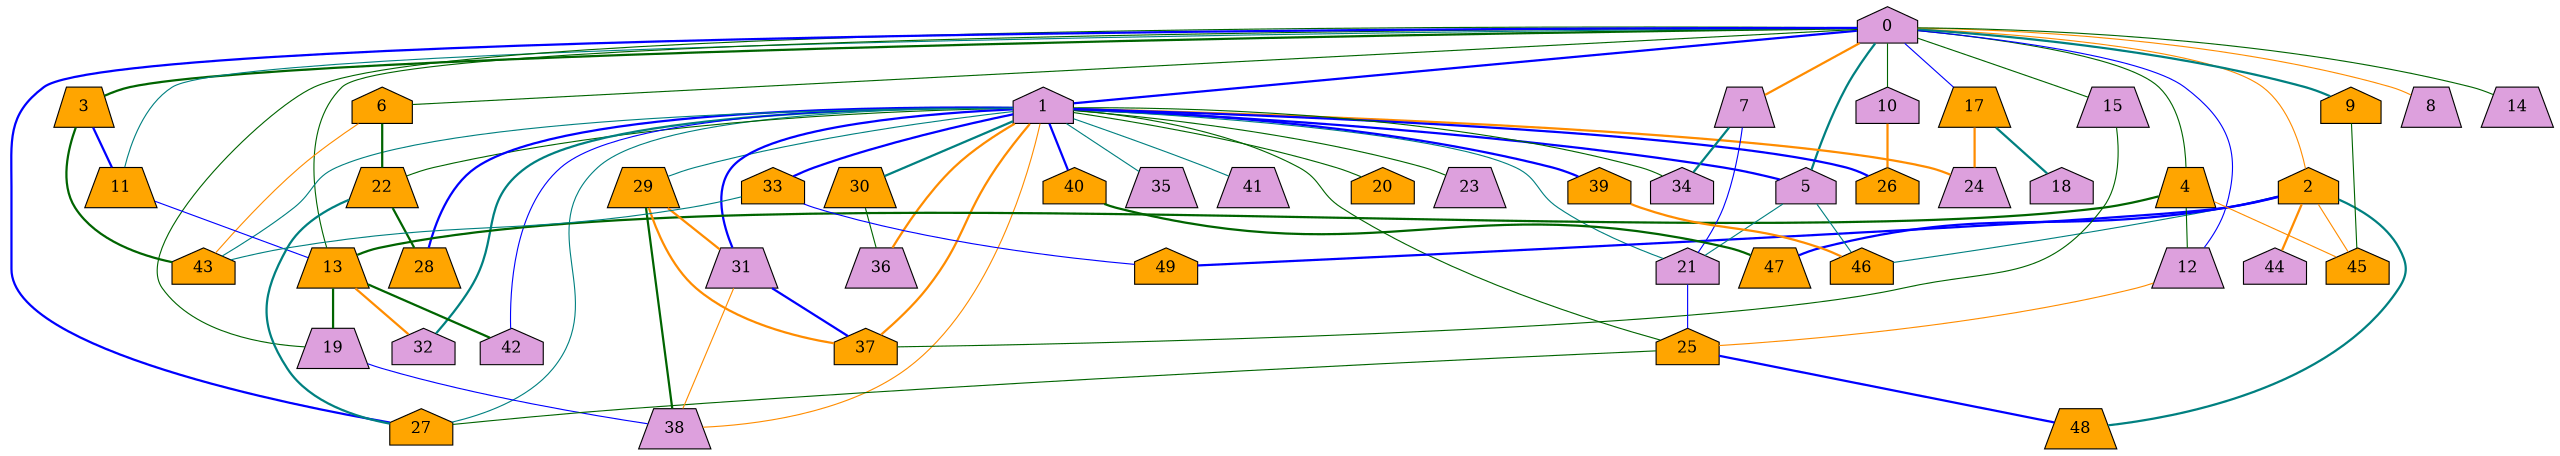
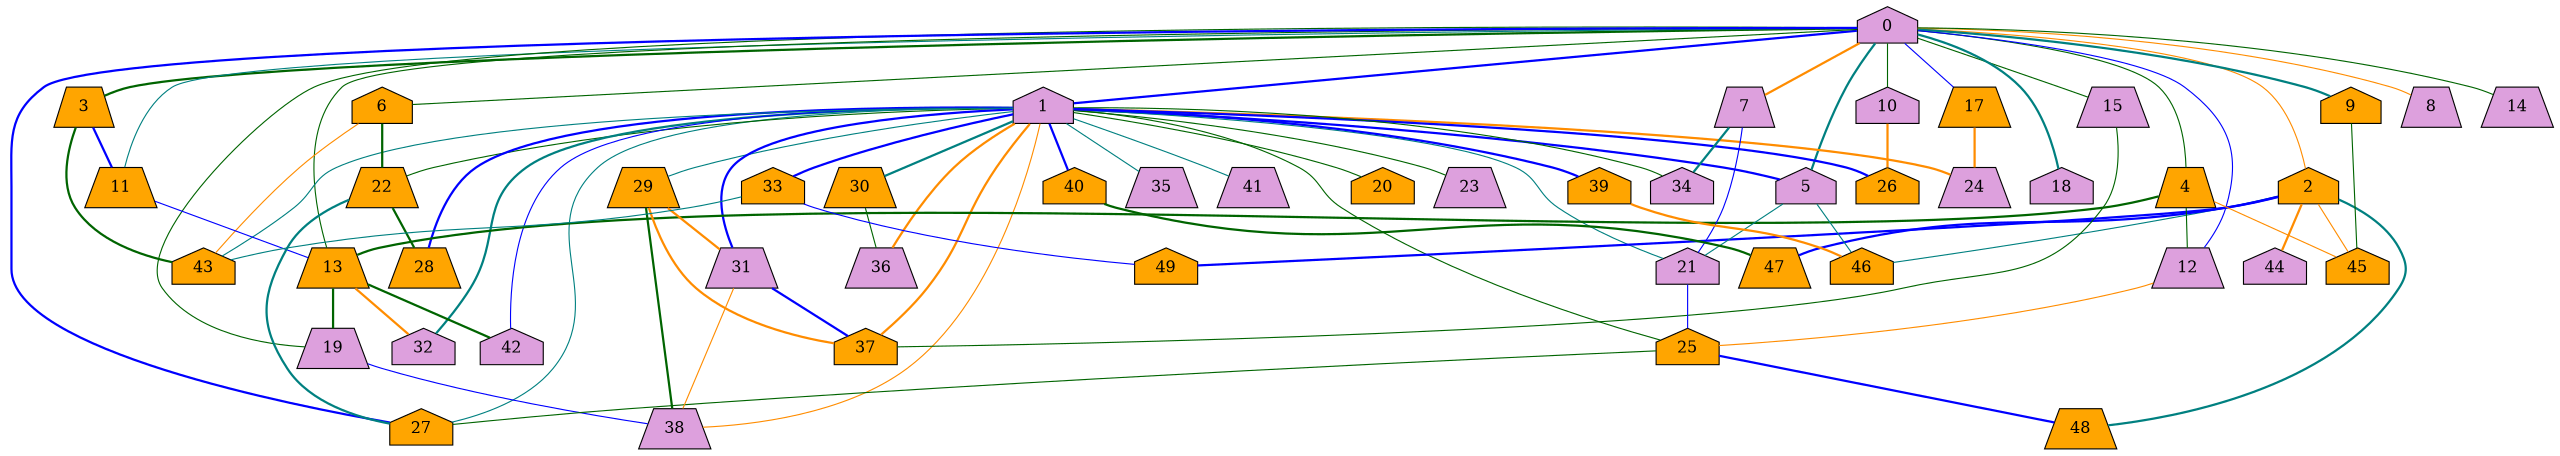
edge "17" -- "18": now "0" -- "18"
